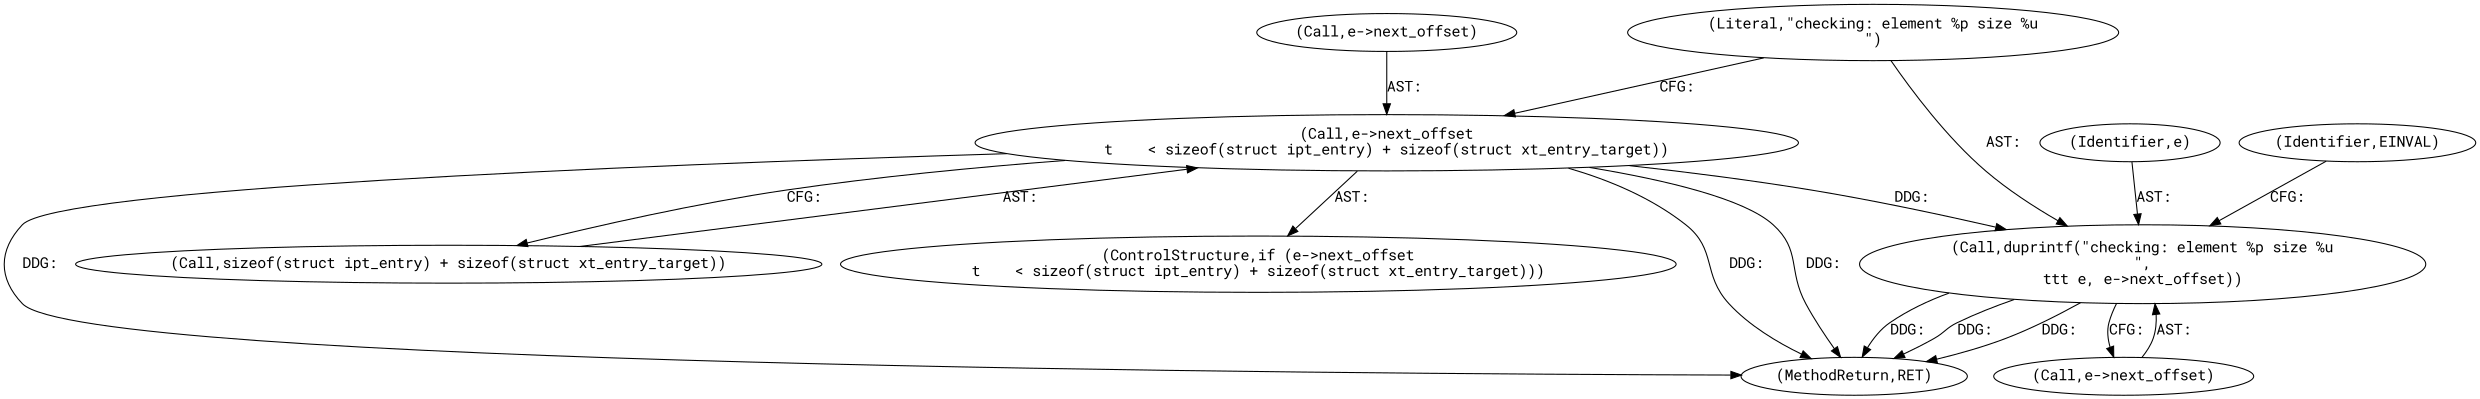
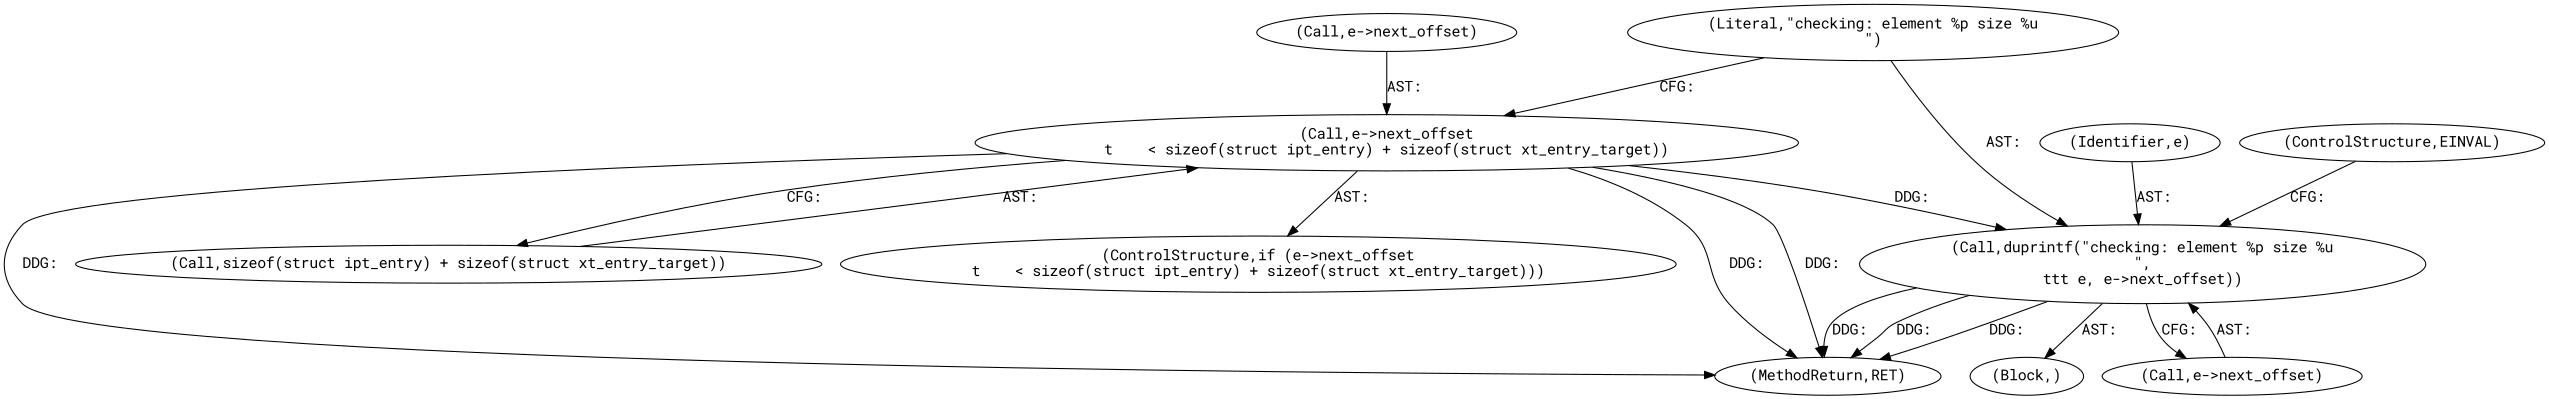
node "(Identifier,EINVAL)": label "(Identifier,EINVAL)" -> "(ControlStructure,EINVAL)"
node "(Block,)": added
